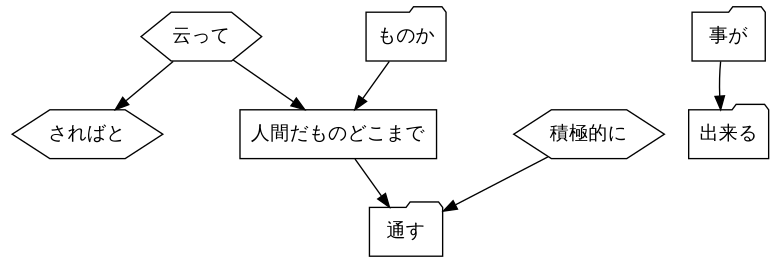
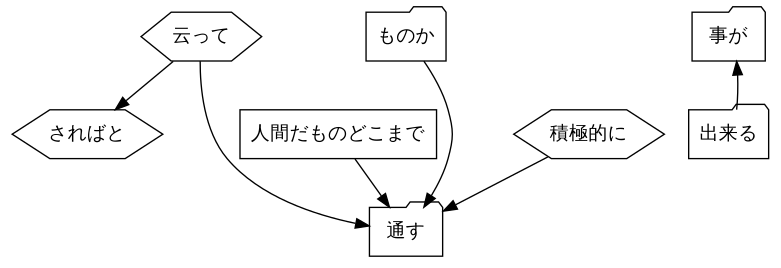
edge "事が" -> "出来る": reversed
edge "ものか" -> "人間だものどこまで": now "ものか" -> "通す"
edge "云って" -> "人間だものどこまで": now "云って" -> "通す"
